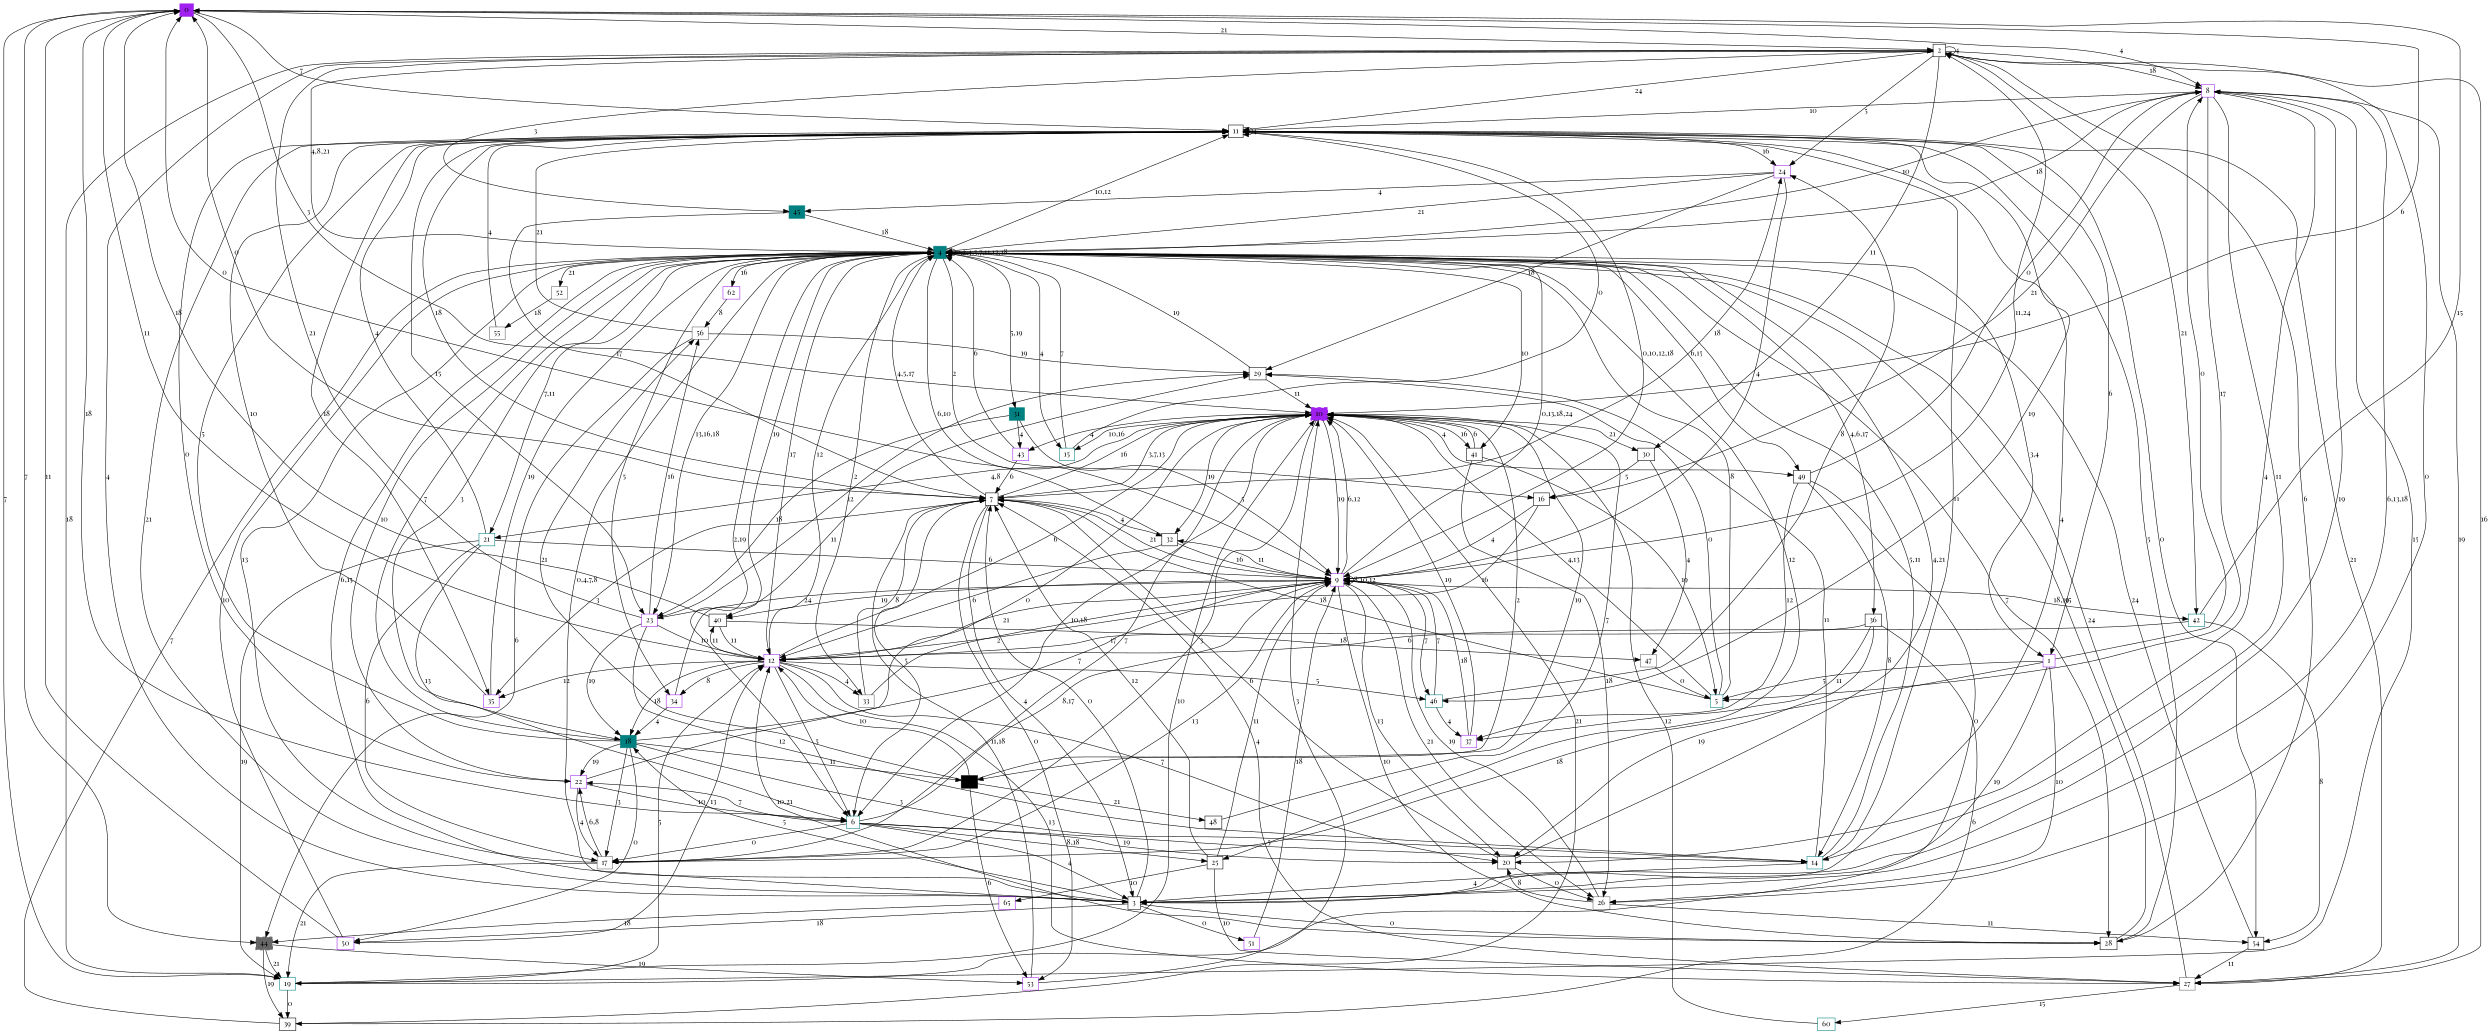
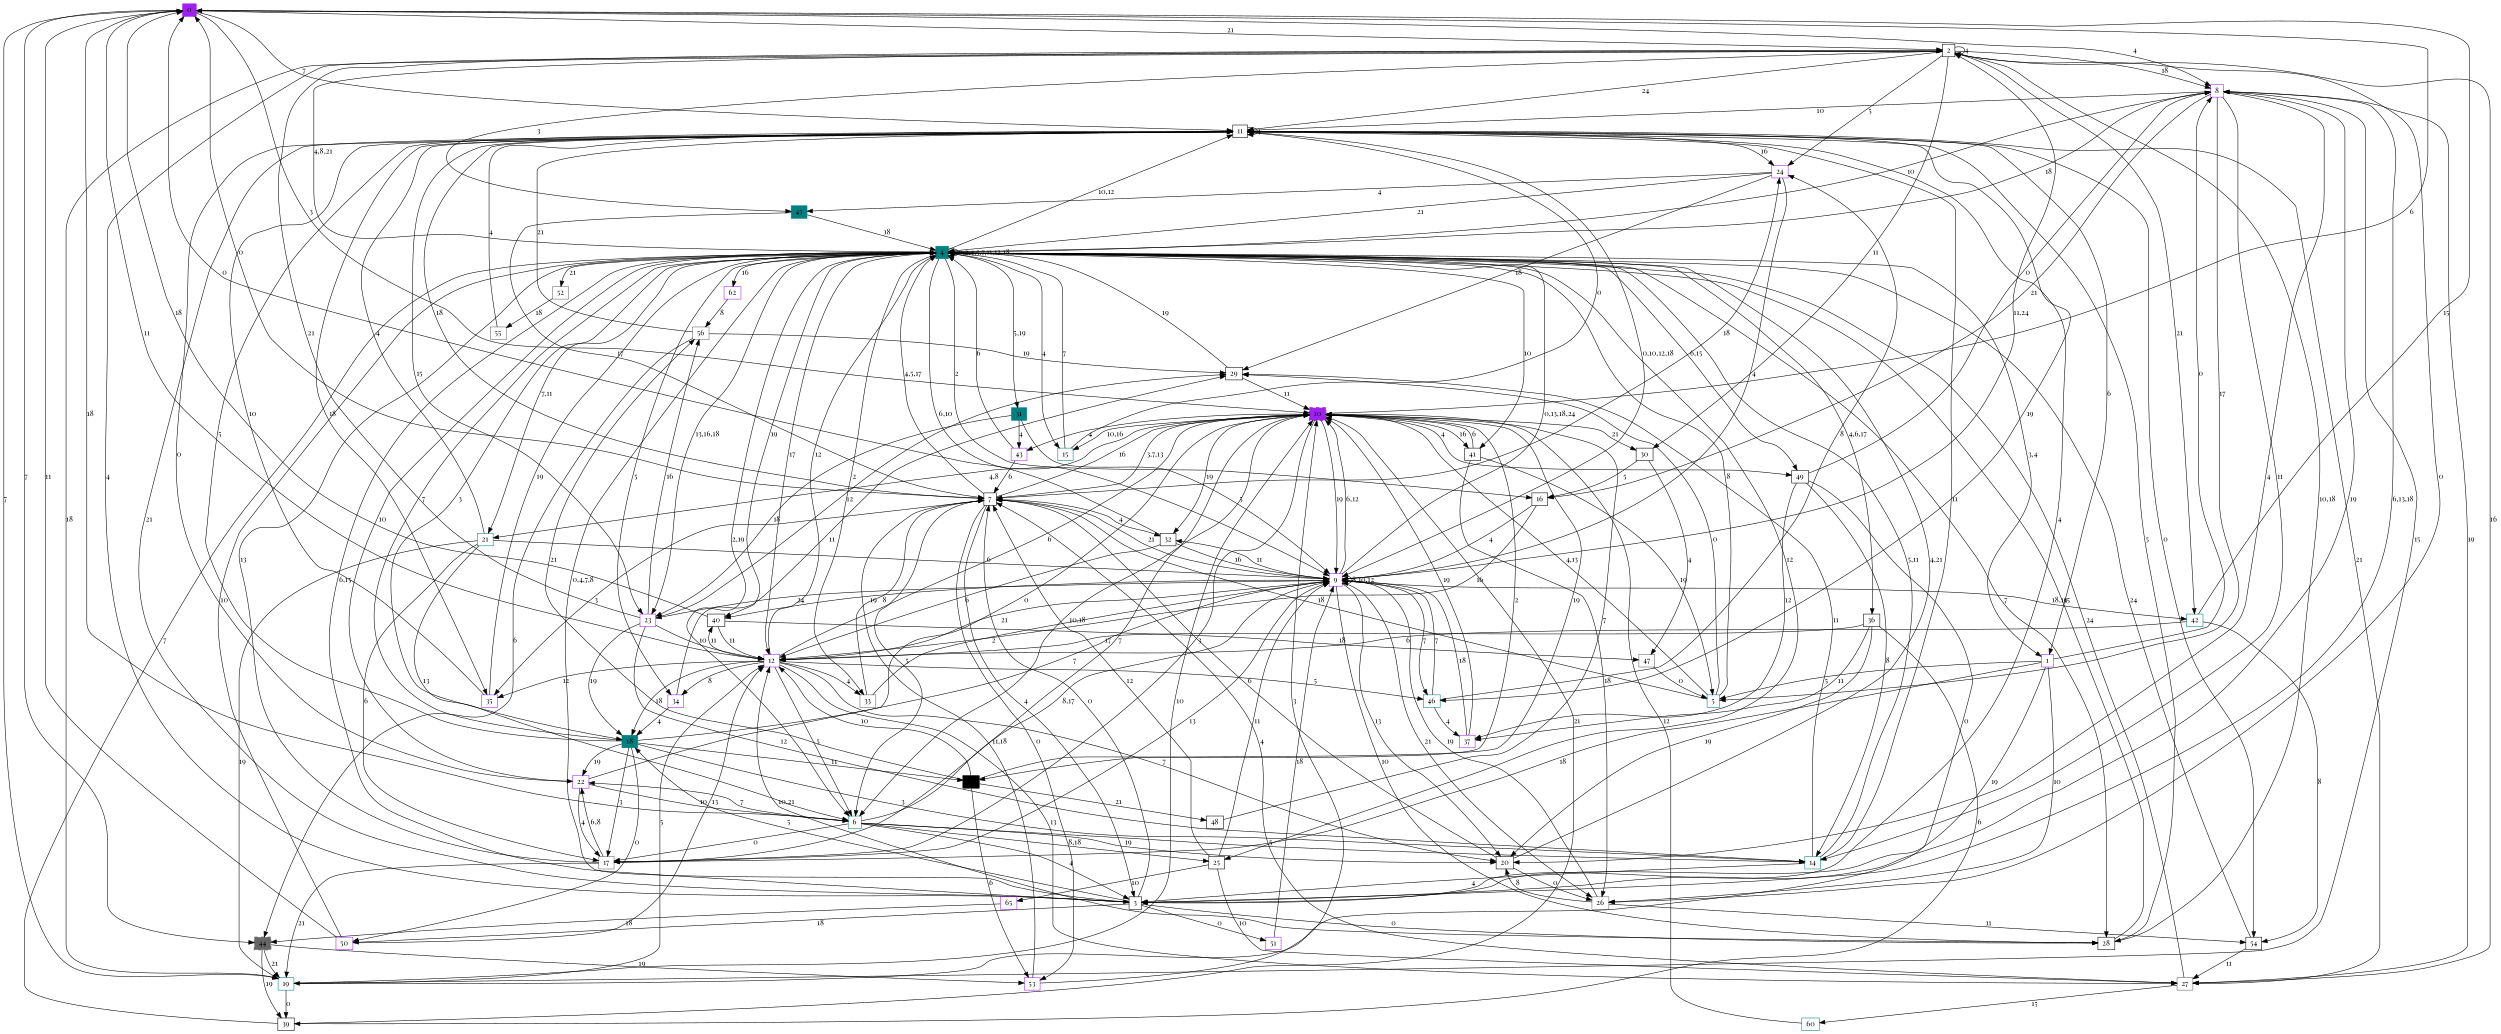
edge "2" -> "28": label "6" -> "10,18"
